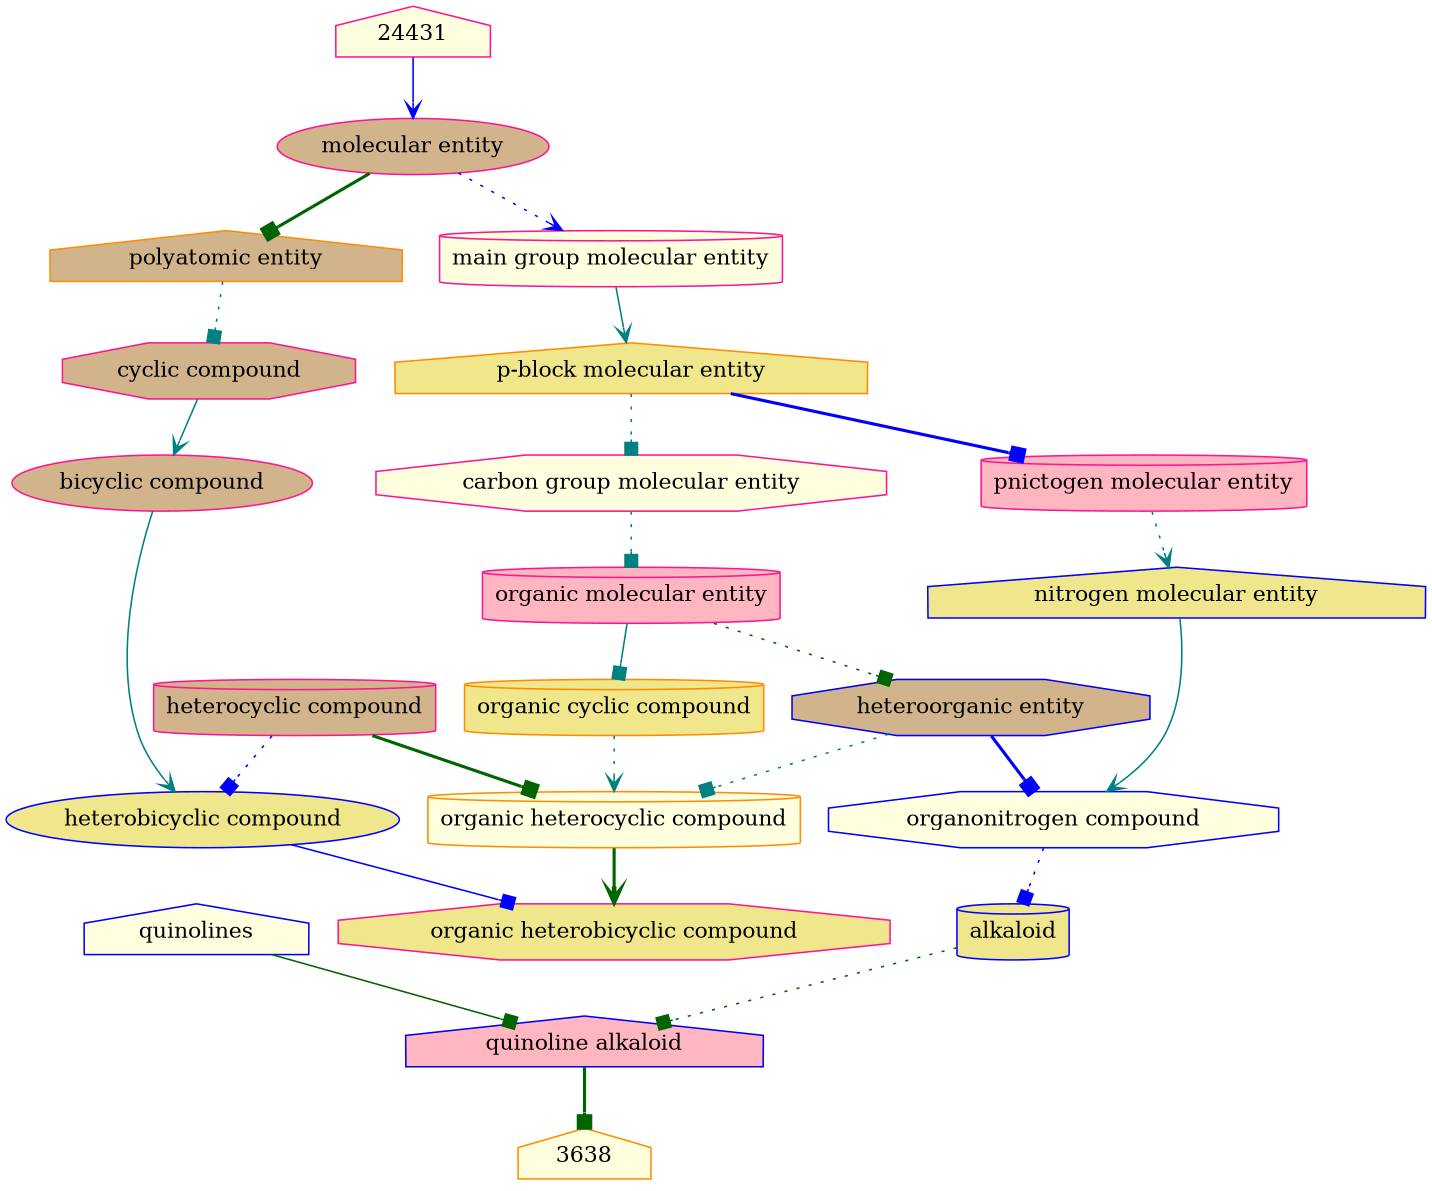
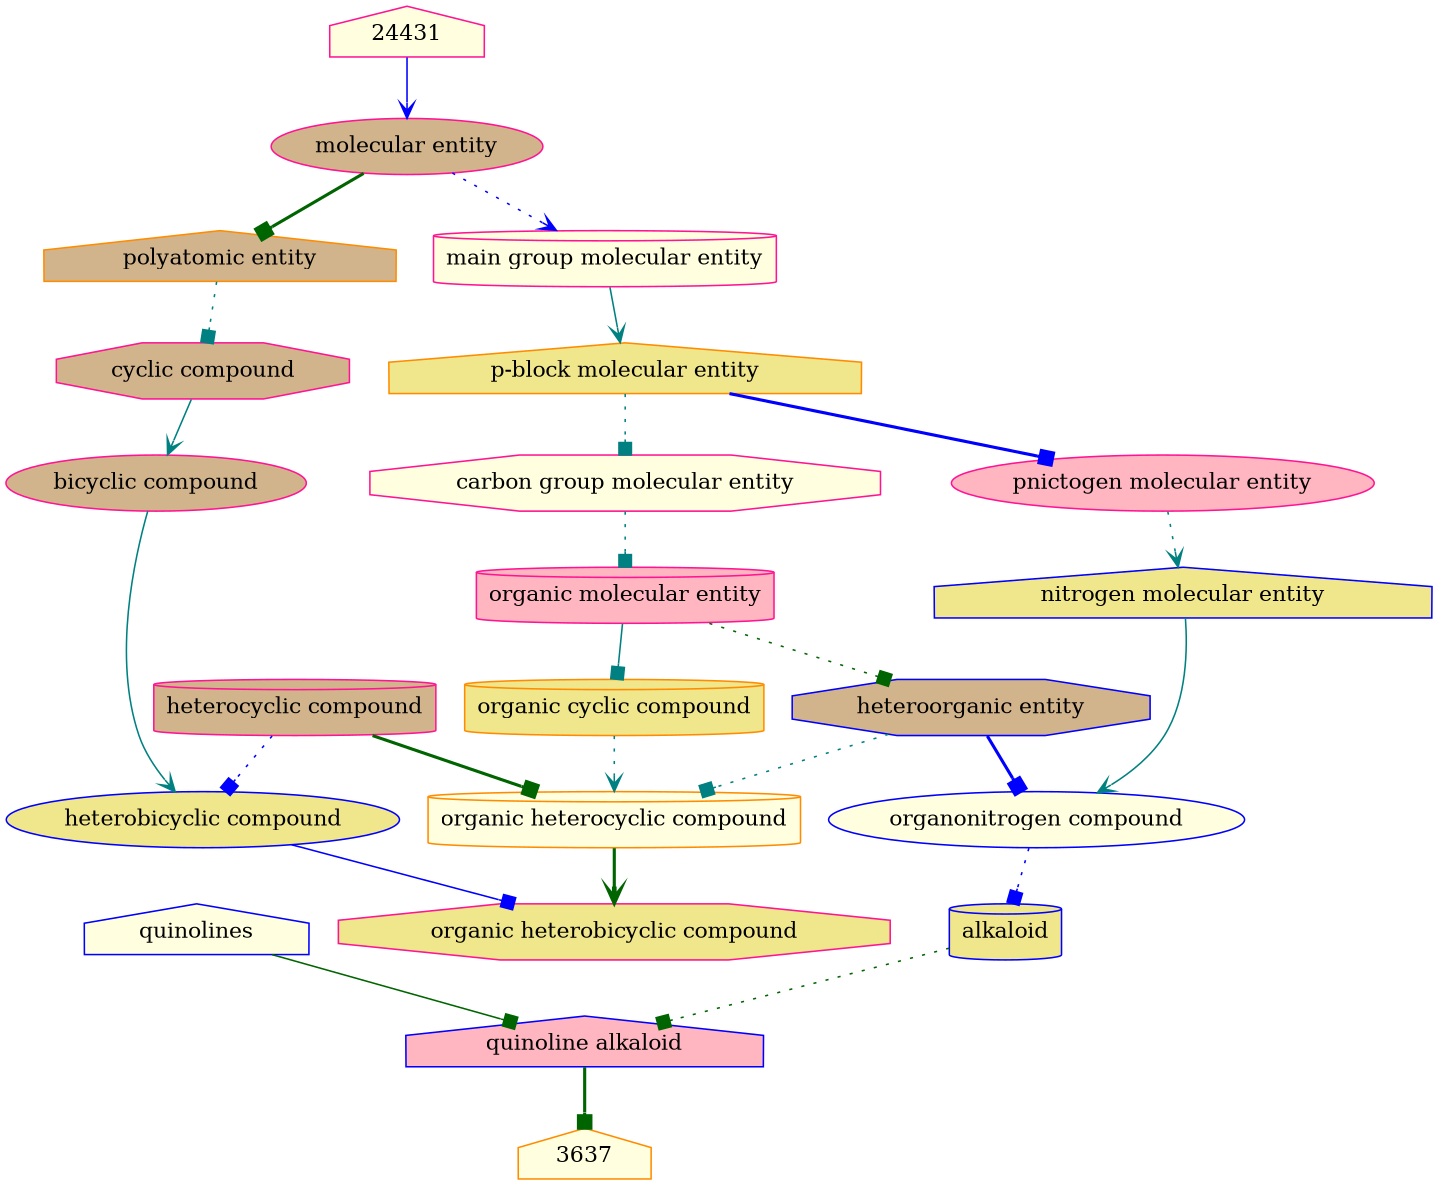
node "pnictogen molecular entity": shape cylinder -> ellipse
node "organonitrogen compound": shape octagon -> ellipse
node "3638": label "3638" -> "3637"
